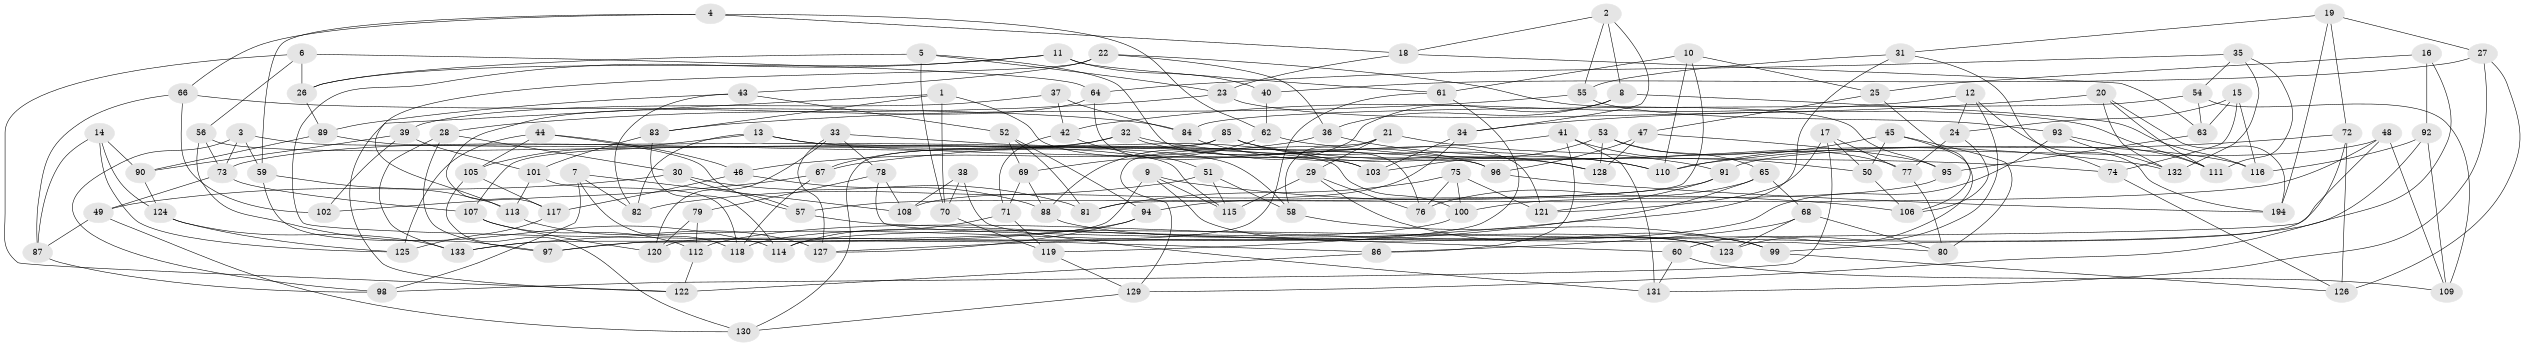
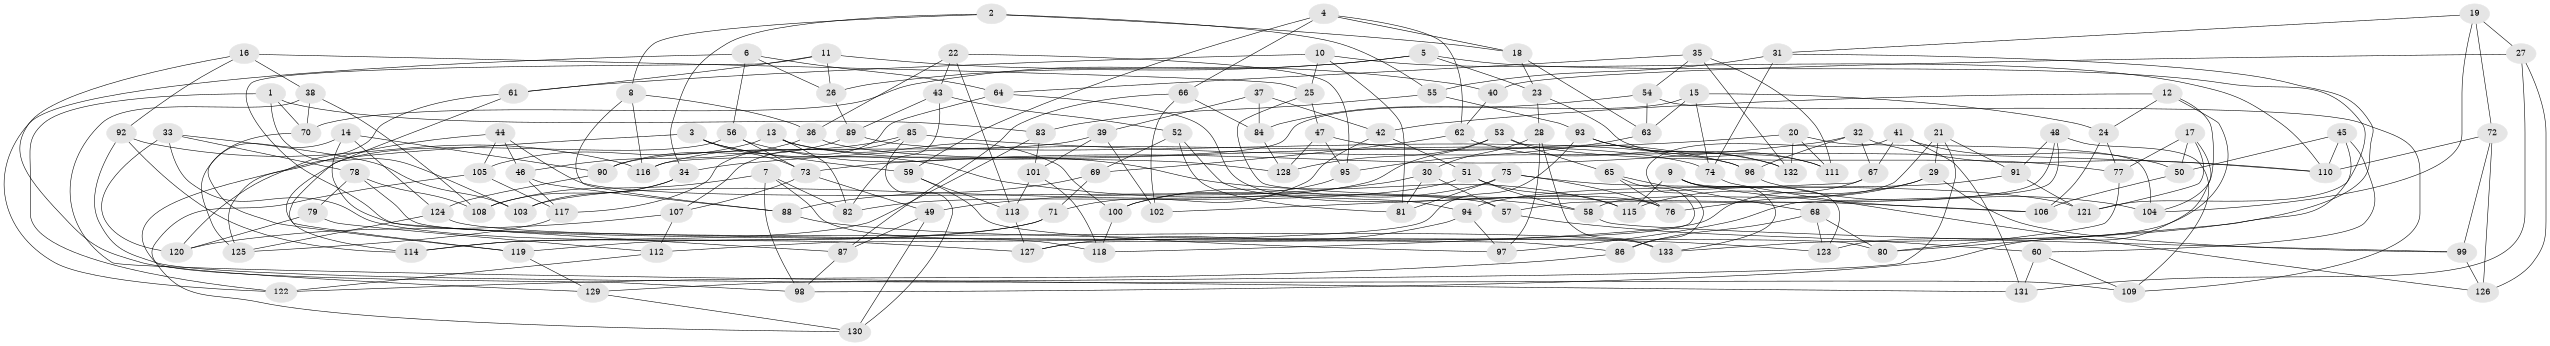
edge "16" -- "38": added
node "194": label "194" -> "104"
